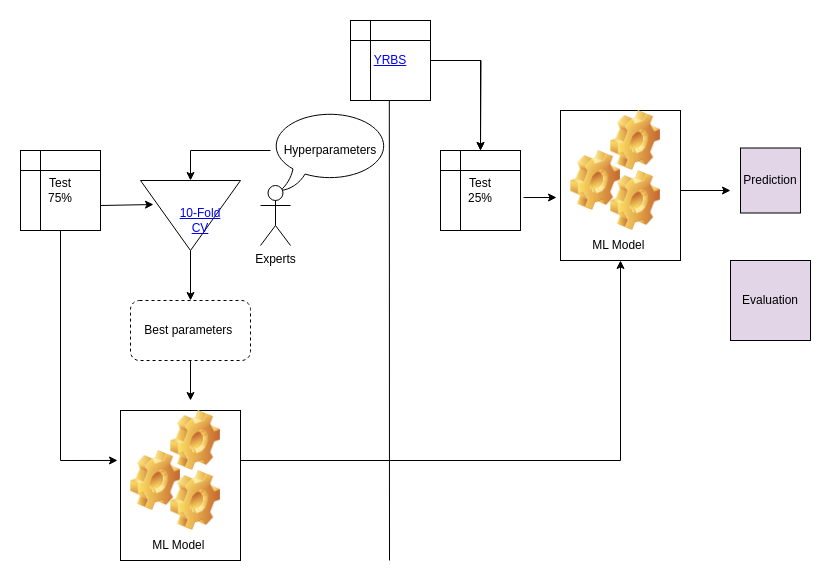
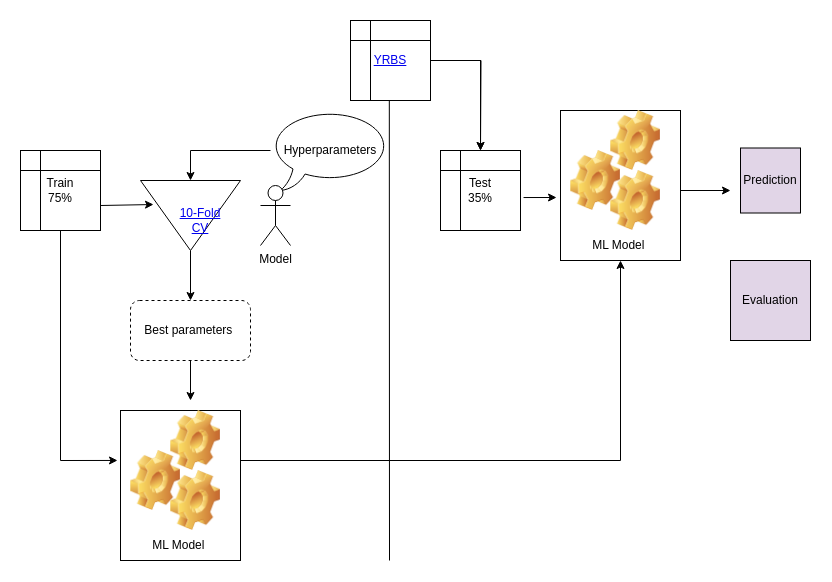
node "Test 75%": label "Test 75%" -> "Train 75%"
node "Test 25%": label "Test 25%" -> "Test 35%"
node "Experts": label "Experts" -> "Model"
